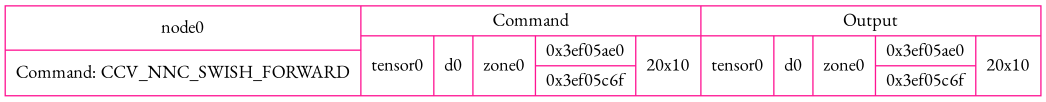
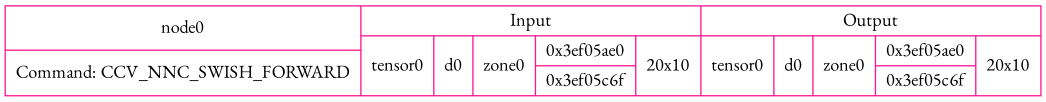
node "node0": text "Command" -> "Input"
